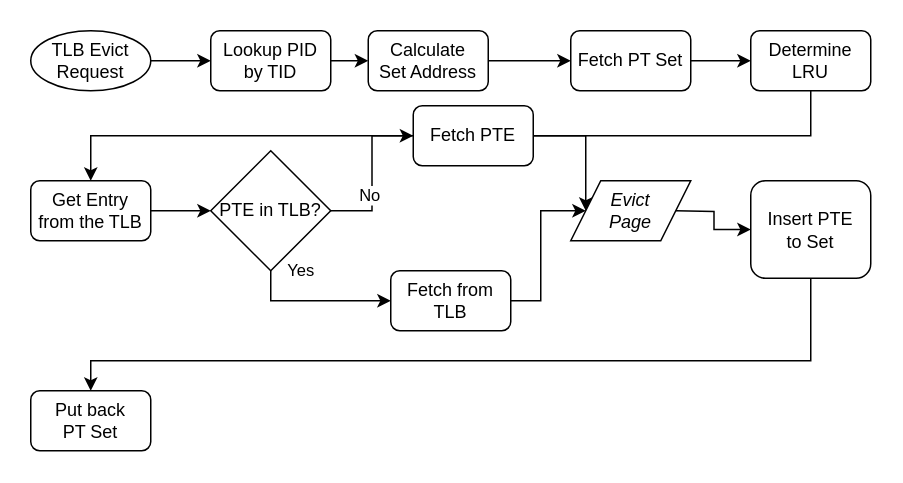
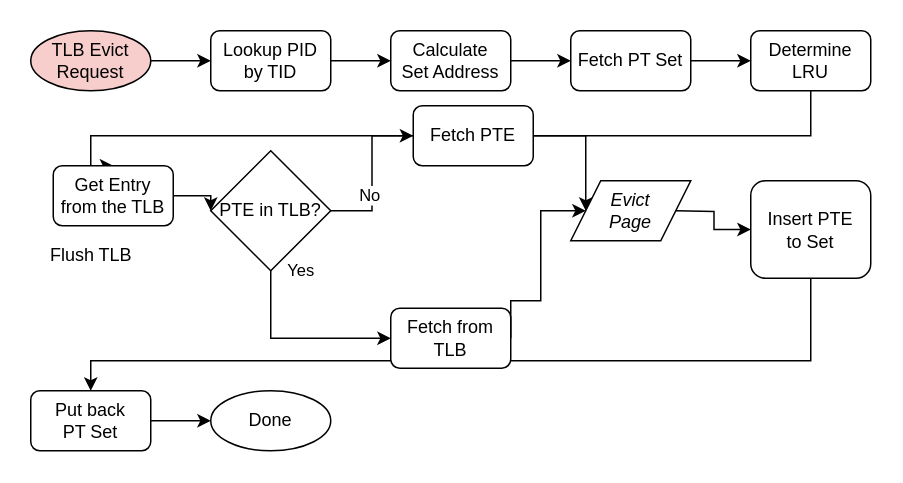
node "TLB Evict Request": fillcolor #ffffff -> #f8cecc
node "Calculate Set Address": moved (428, 61) -> (451, 61)
node "Get Entry from the TLB": moved (91, 211) -> (113, 196)
node "Flush TLB": added
node "Fetch from TLB": moved (451, 301) -> (451, 338)
edge "Put back PT Set" -> "Done": added
node "Done": added
